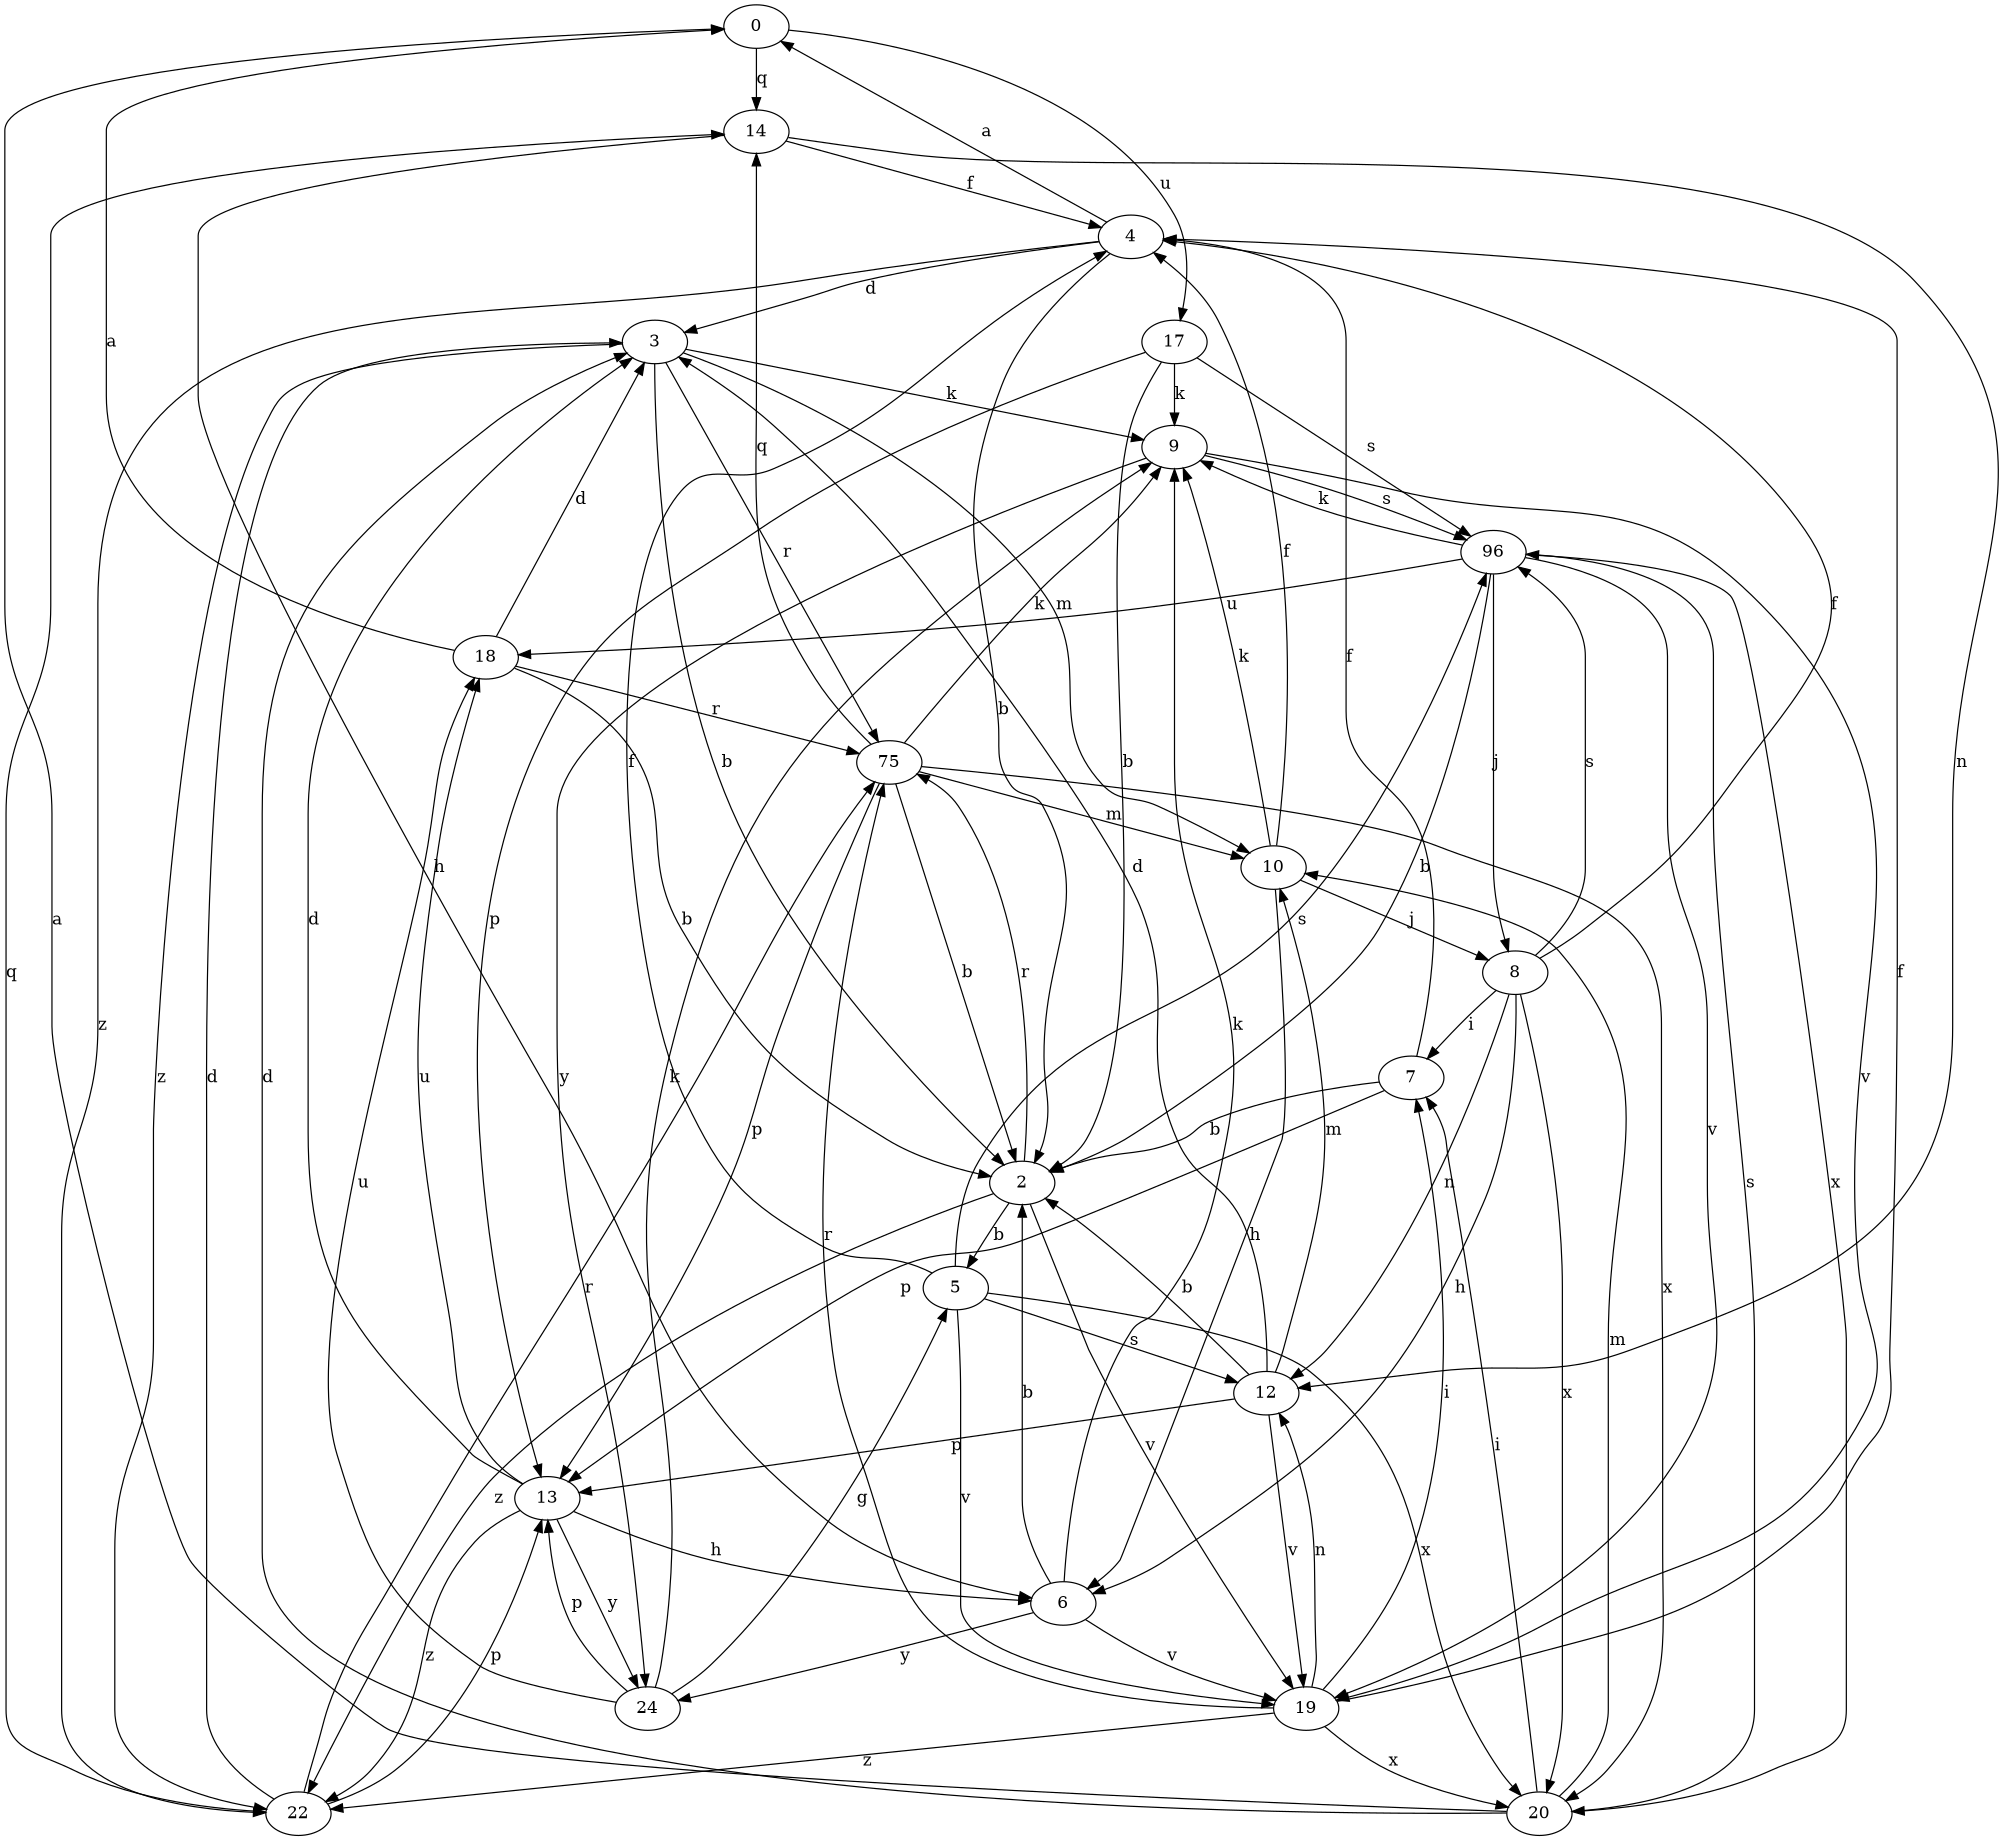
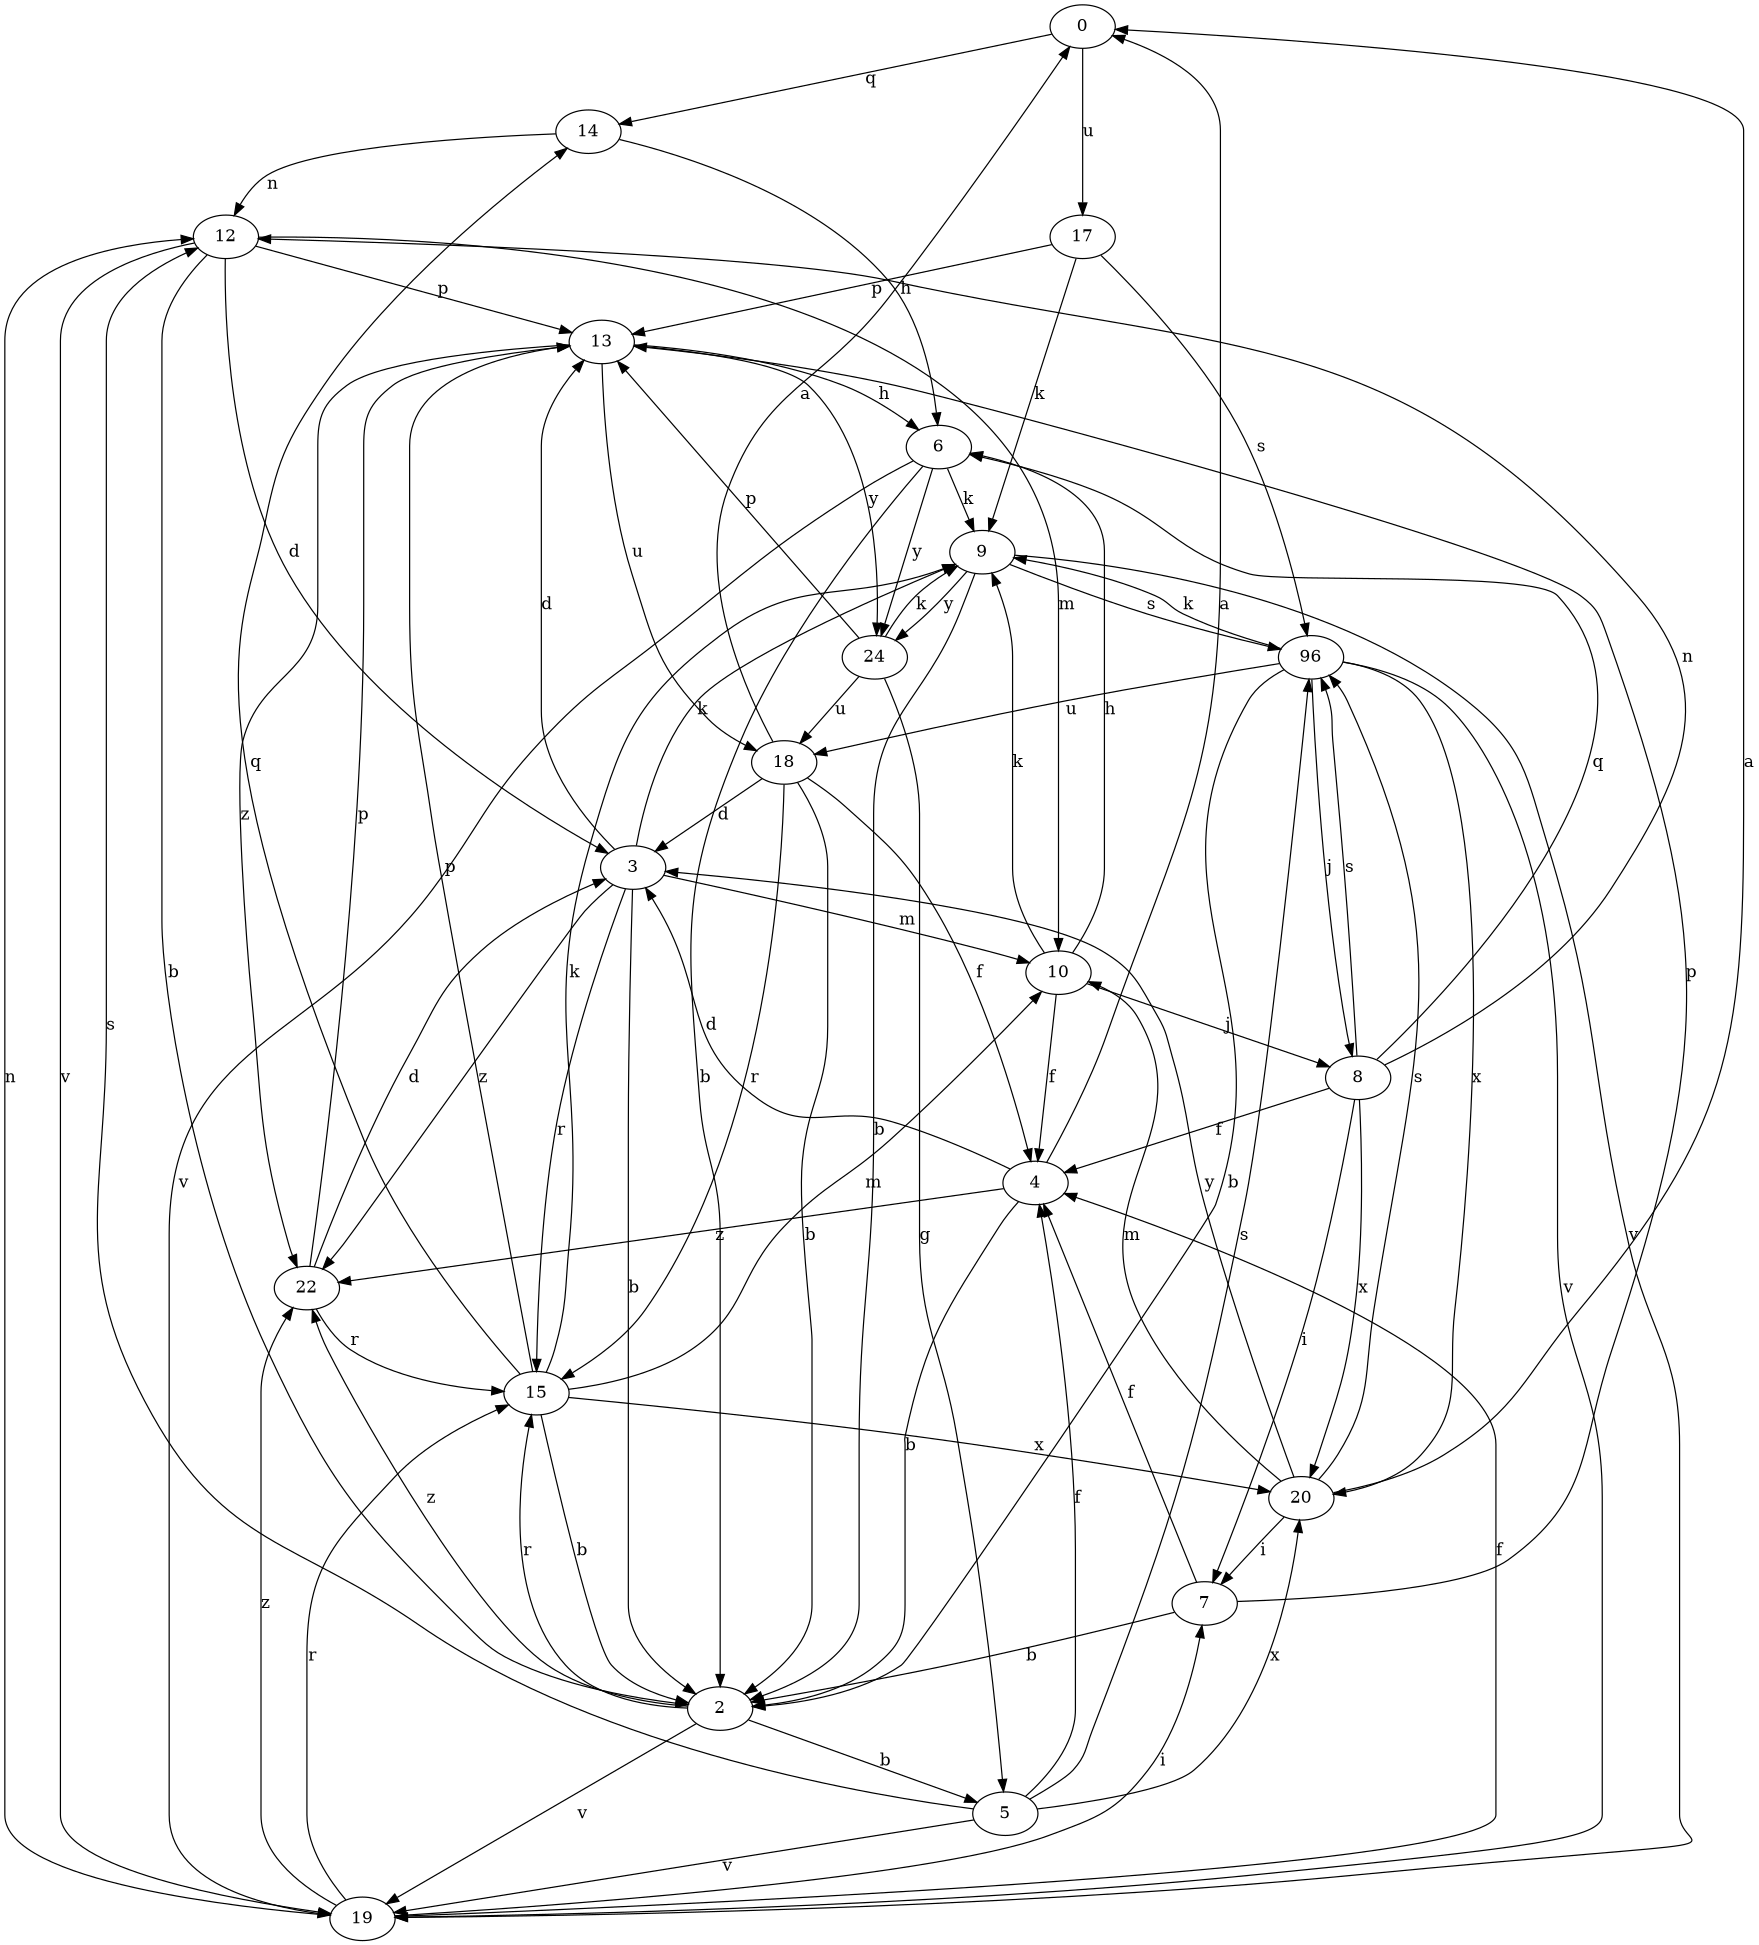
edge "14" -> "4": now "18" -> "4"
node "75": label "75" -> "15"
edge "17" -> "2": now "9" -> "2"
edge "22" -> "14": removed, label "q"
edge "13" -> "3": reversed
edge "20" -> "3": label "d" -> "y"
edge "8" -> "6": label "h" -> "q"
edge "19" -> "20": removed, label "x"
